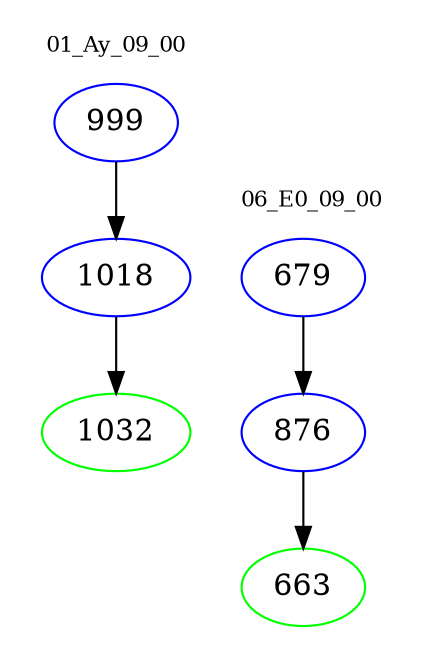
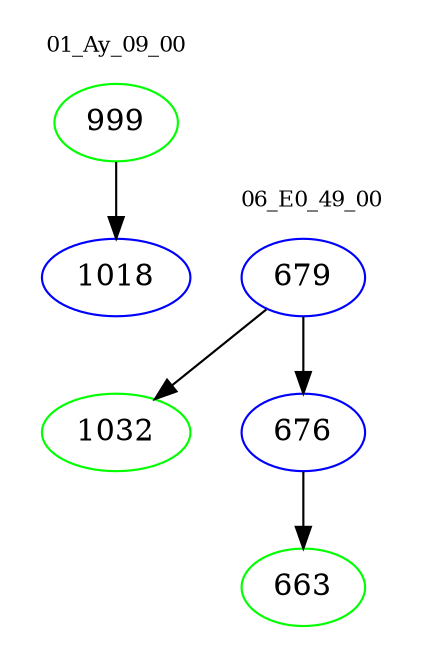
node "999": color blue -> green
cluster "06_E0_09_00": label "06_E0_09_00" -> "06_E0_49_00"
edge "1018" -> "1032": now "679" -> "1032"
node "876": label "876" -> "676"
